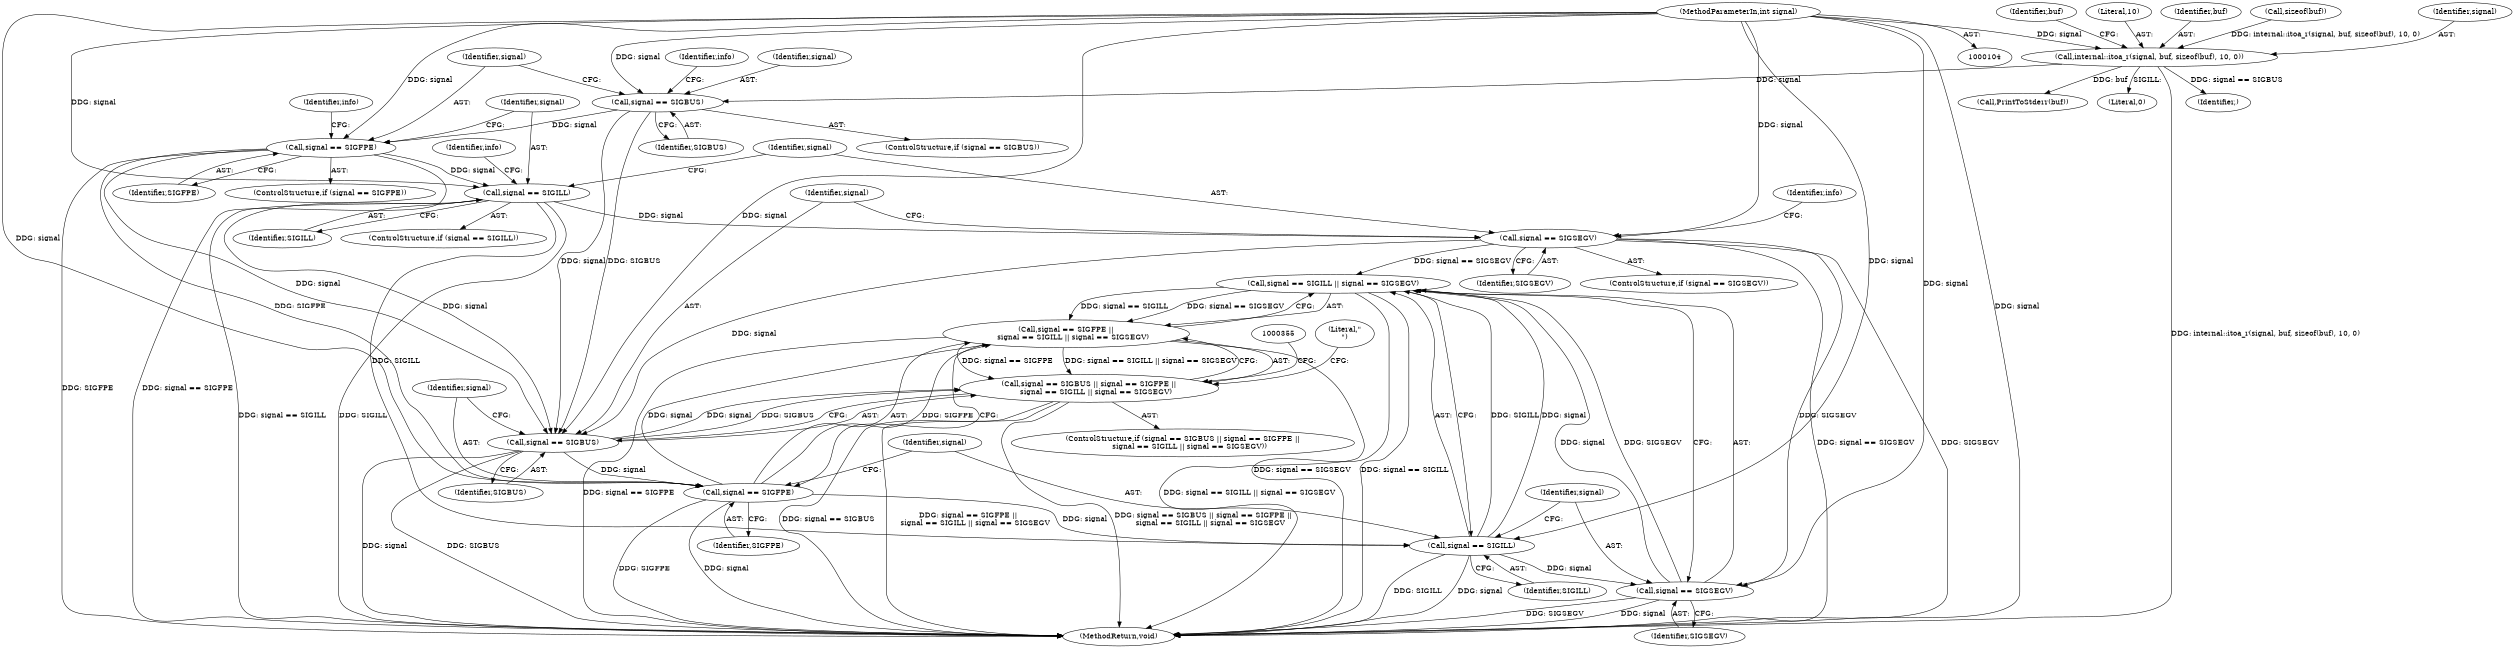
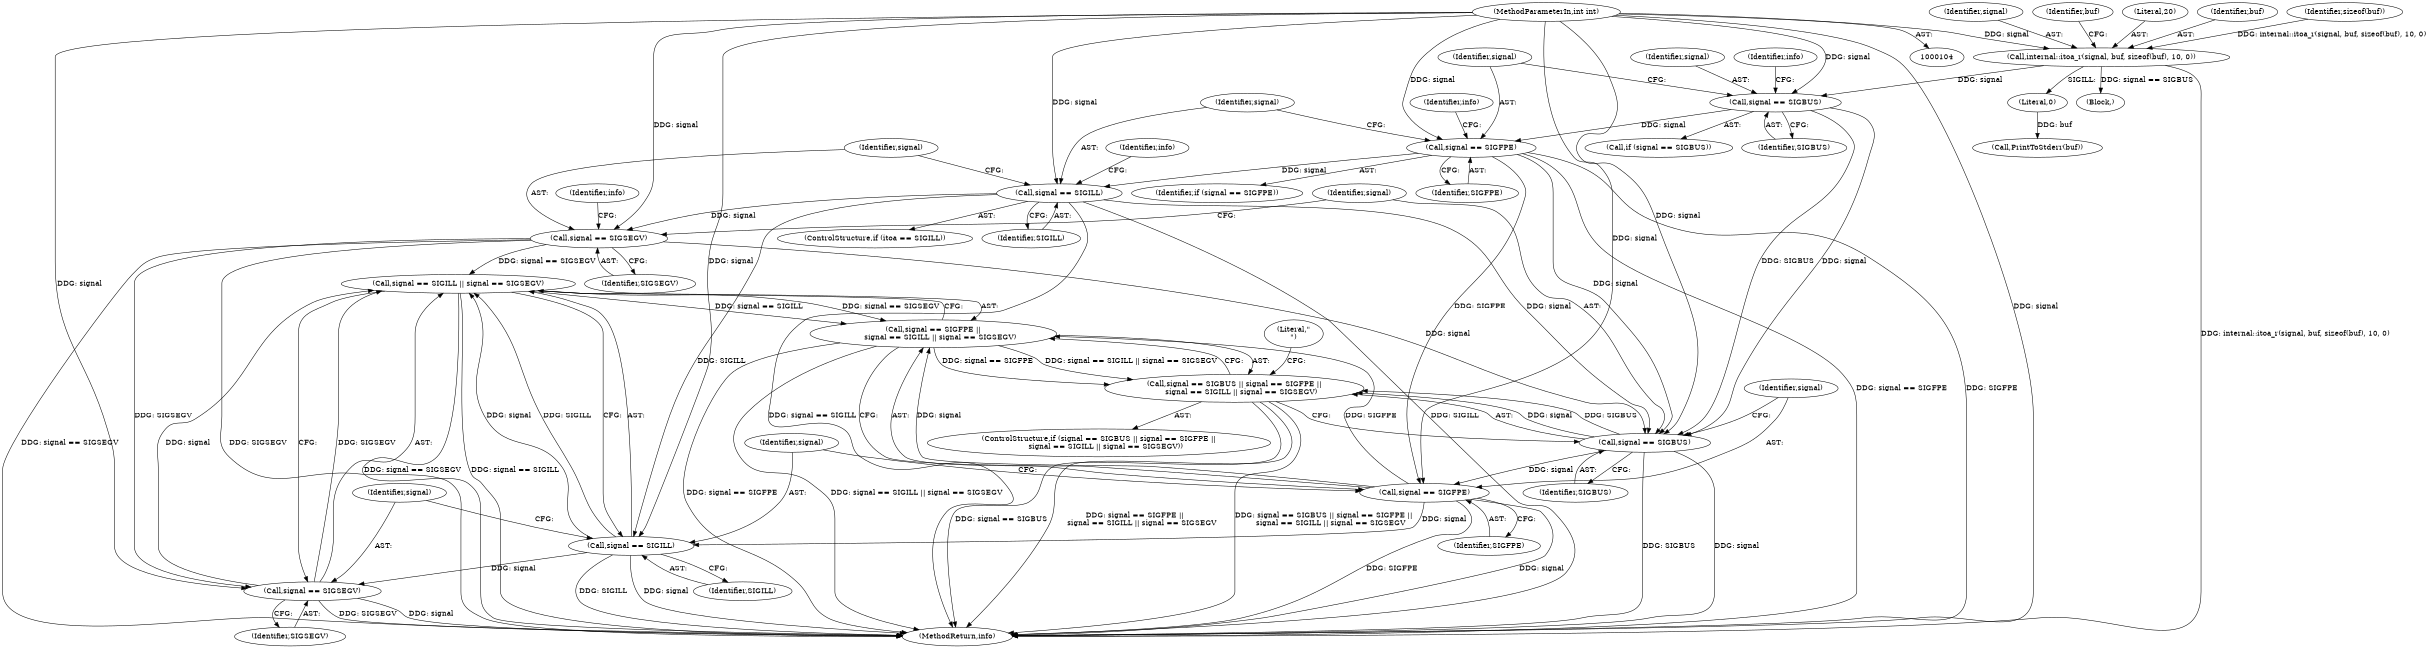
node "(MethodParameterIn,int signal)": label "(MethodParameterIn,int signal)" -> "(MethodParameterIn,int int)"
node "(Literal,10)": label "(Literal,10)" -> "(Literal,20)"
node "(Call,sizeof(buf))": label "(Call,sizeof(buf))" -> "(Identifier,sizeof(buf))"
edge "(Call,internal::itoa_r(signal, buf, sizeof(buf), 10, 0))" -> "(Call,PrintToStderr(buf))": now "(Literal,0)" -> "(Call,PrintToStderr(buf))"
node "(Identifier,)": label "(Identifier,)" -> "(Block,)"
node "(ControlStructure,if (signal == SIGBUS))": label "(ControlStructure,if (signal == SIGBUS))" -> "(Call,if (signal == SIGBUS))"
node "(ControlStructure,if (signal == SIGFPE))": label "(ControlStructure,if (signal == SIGFPE))" -> "(Identifier,if (signal == SIGFPE))"
node "(ControlStructure,if (signal == SIGILL))": label "(ControlStructure,if (signal == SIGILL))" -> "(ControlStructure,if (itoa == SIGILL))"
node "(ControlStructure,if (signal == SIGSEGV))": removed
node "1000355": removed
node "(MethodReturn,void)": label "(MethodReturn,void)" -> "(MethodReturn,info)"
